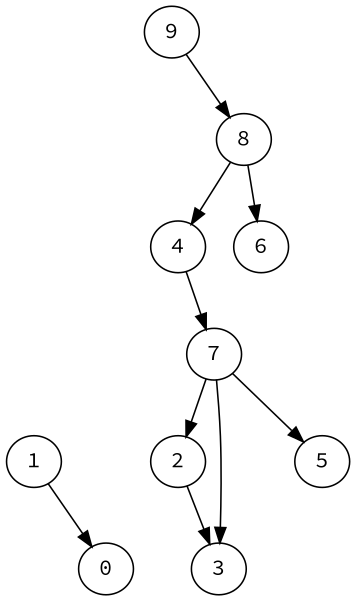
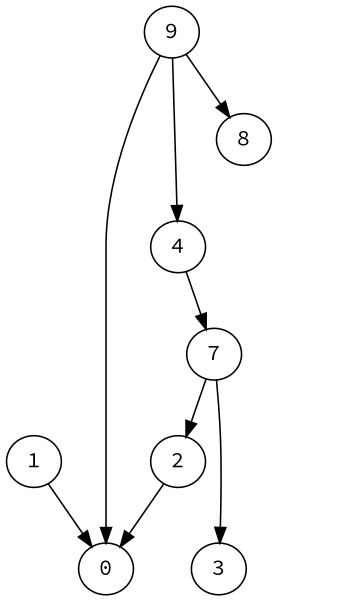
edge "8" -> "4": now "9" -> "4"
node "6": removed
edge "9" -> "0": added
node "5": removed
edge "2" -> "3": now "2" -> "0"
